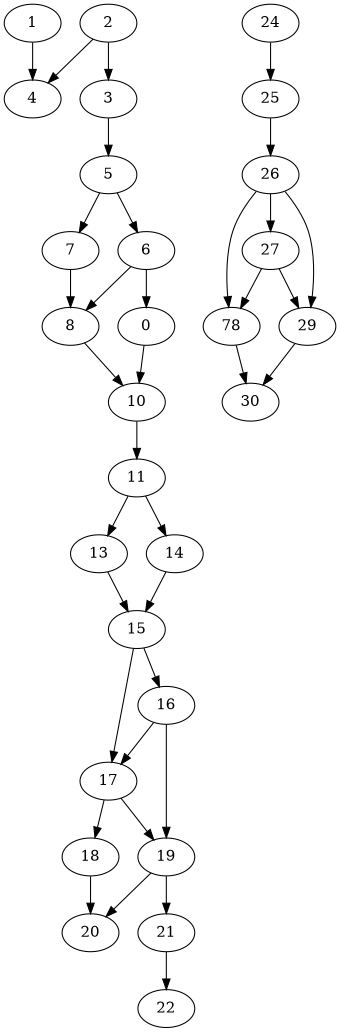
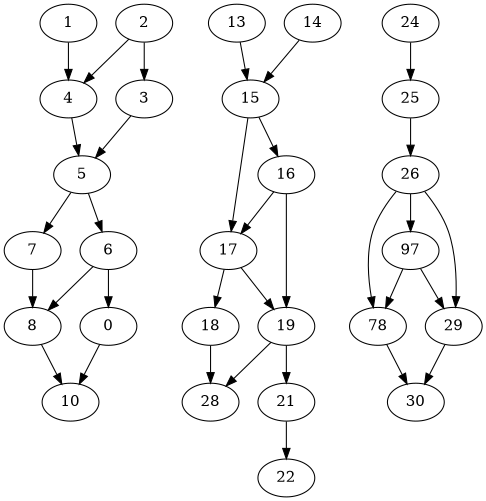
edge "4" -> "5": added
node "27": label "27" -> "97"
node "11": removed
node "20": label "20" -> "28"
